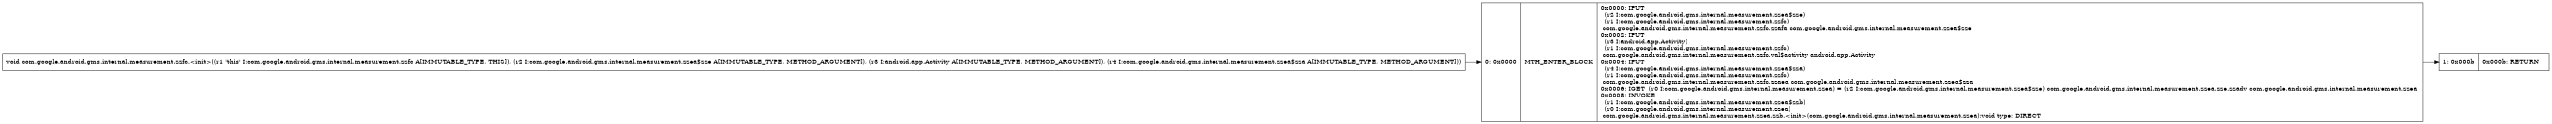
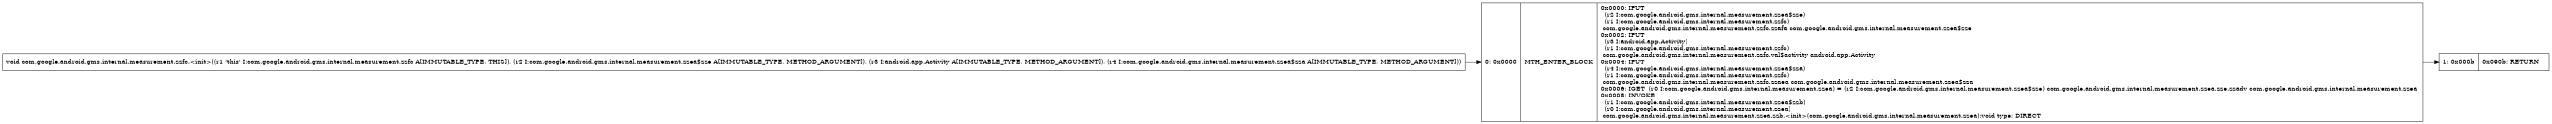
node "1: 0x000b": text "0x000b: RETURN" -> "0x090b: RETURN"
